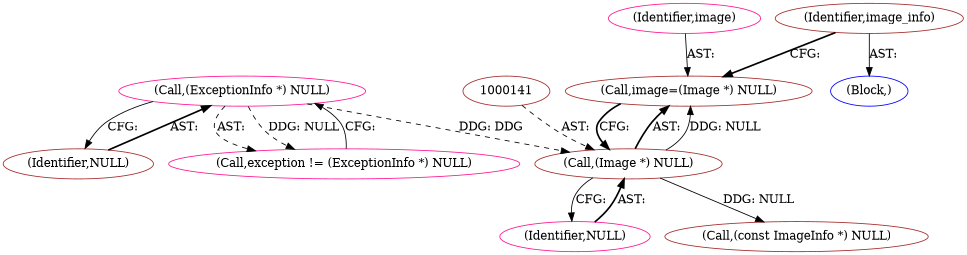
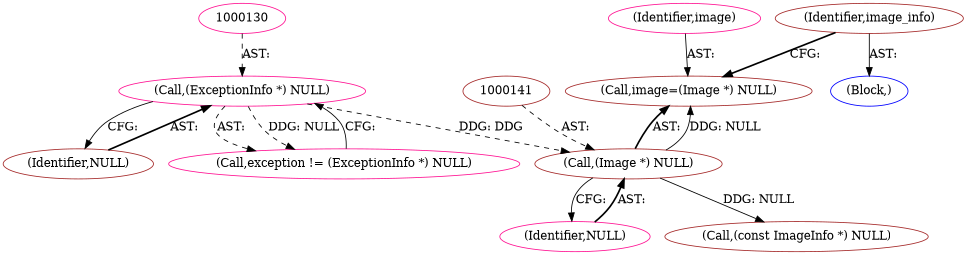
node "1000130": added
edge "(Call,image=(Image *) NULL)" -> "(Call,(Image *) NULL)": removed, label "CFG:"
